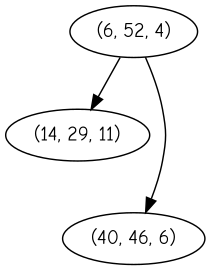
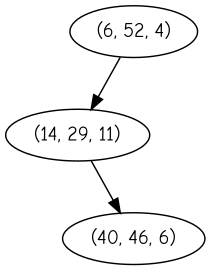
edge "(6, 52, 4)" -> "(40, 46, 6)": now "(14, 29, 11)" -> "(40, 46, 6)"
